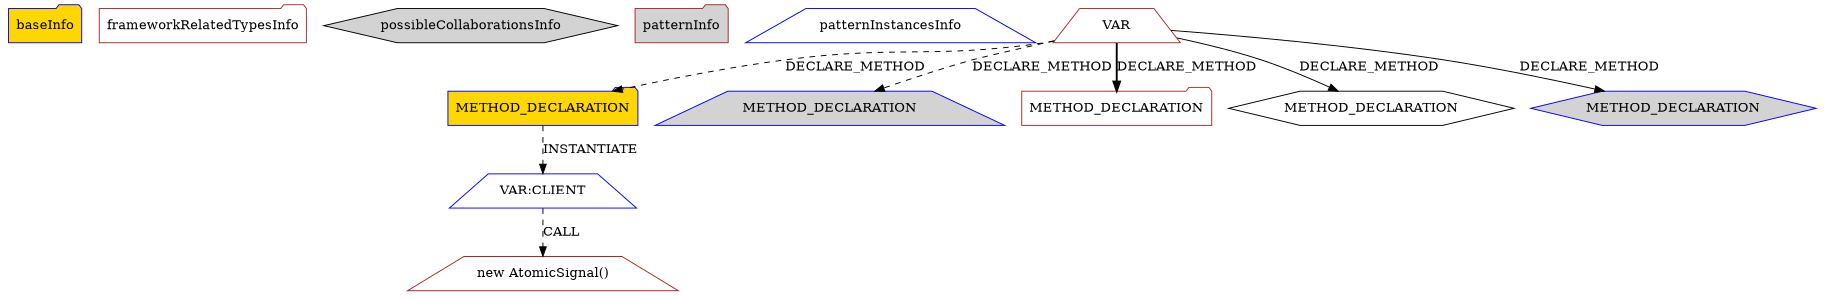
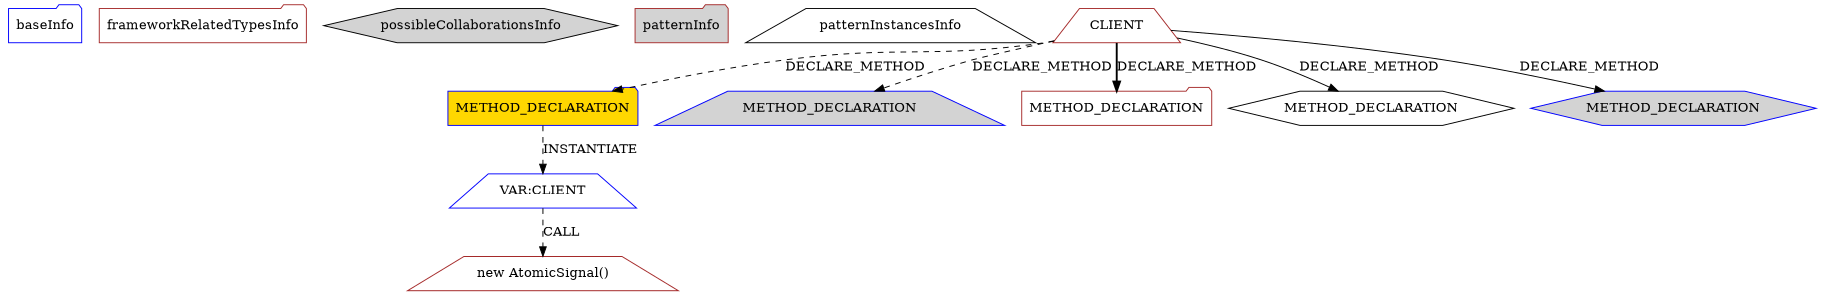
node "baseInfo": fillcolor gold -> white
node "patternInstancesInfo": color blue -> black
node "VAR": label "VAR" -> "CLIENT"
